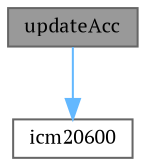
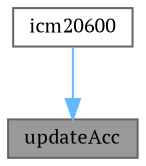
edge "updateAcc" -> "icm20600": reversed
